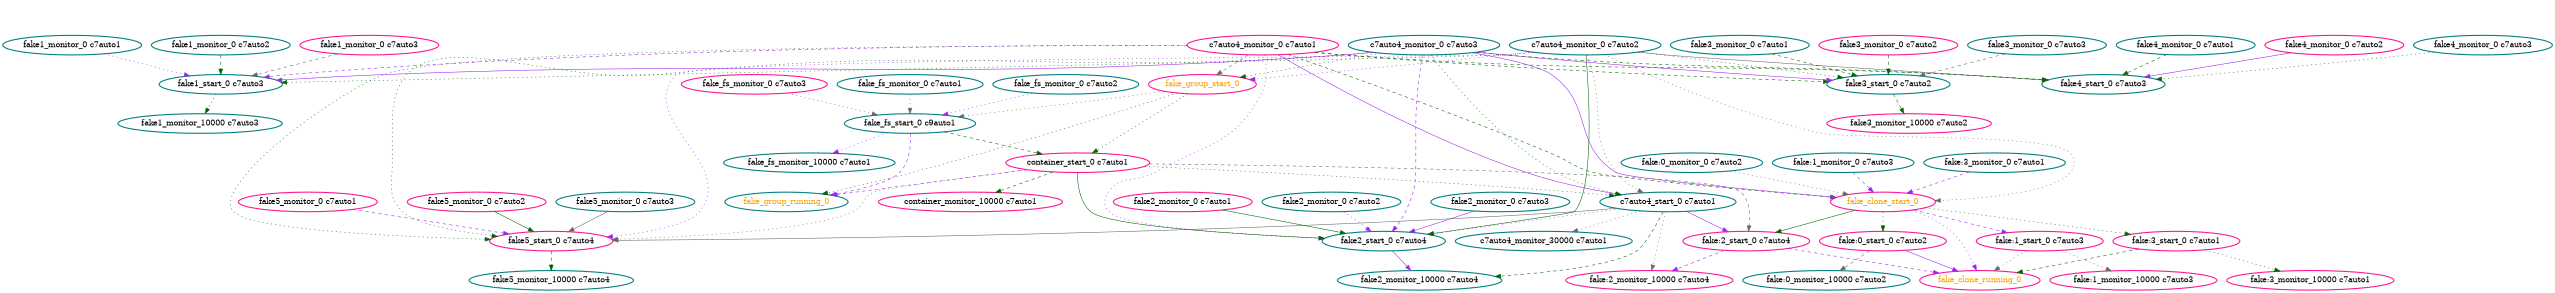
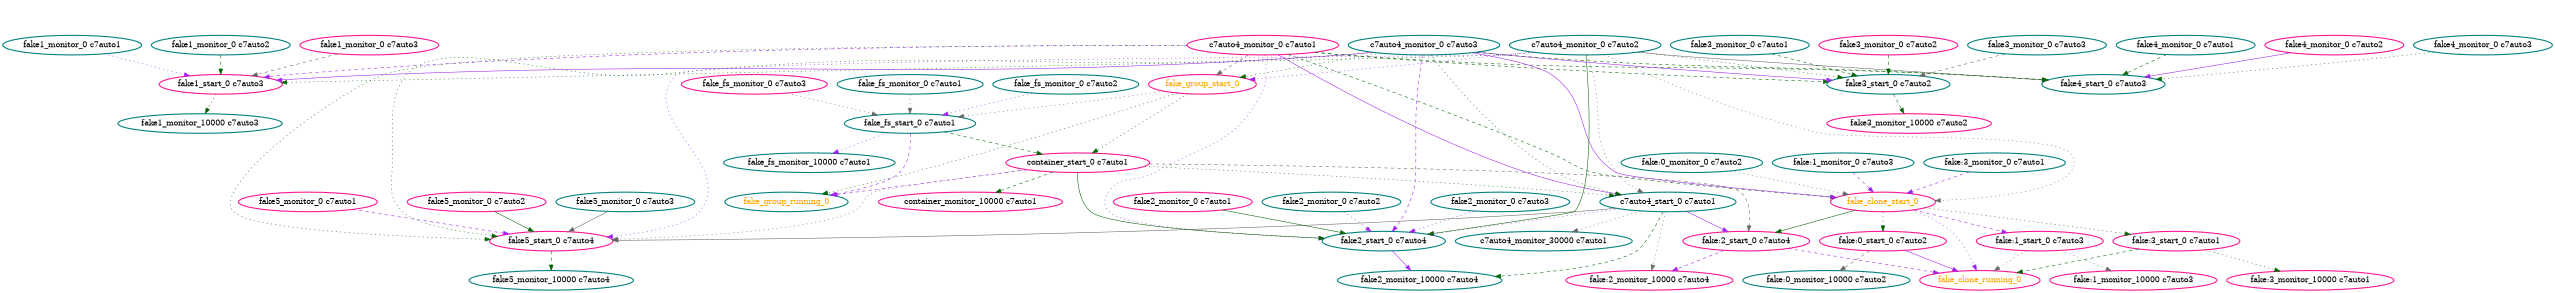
node "fake1_start_0 c7auto3": color teal -> deeppink
node "fake_fs_start_0 c9auto1": label "fake_fs_start_0 c9auto1" -> "fake_fs_start_0 c7auto1"
edge "fake2_monitor_0 c7auto3" -> "fake2_start_0 c7auto4": style solid -> dotted
